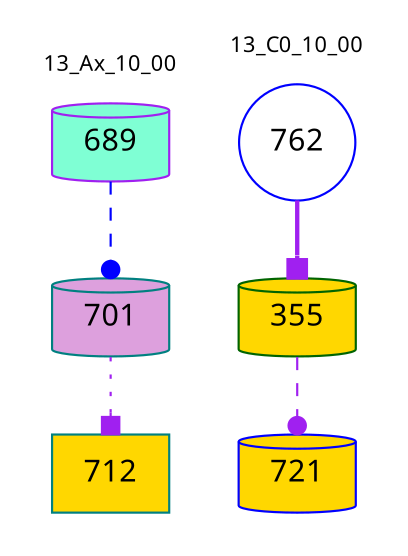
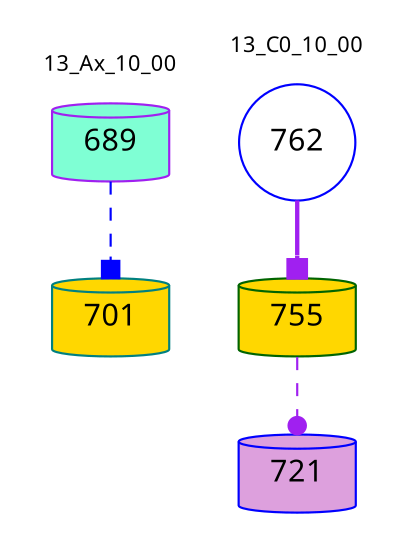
edge "689" -> "701": arrowhead dot -> box
node "701": fillcolor plum -> gold
node "355": label "355" -> "755"
node "712": removed
node "721": fillcolor gold -> plum
